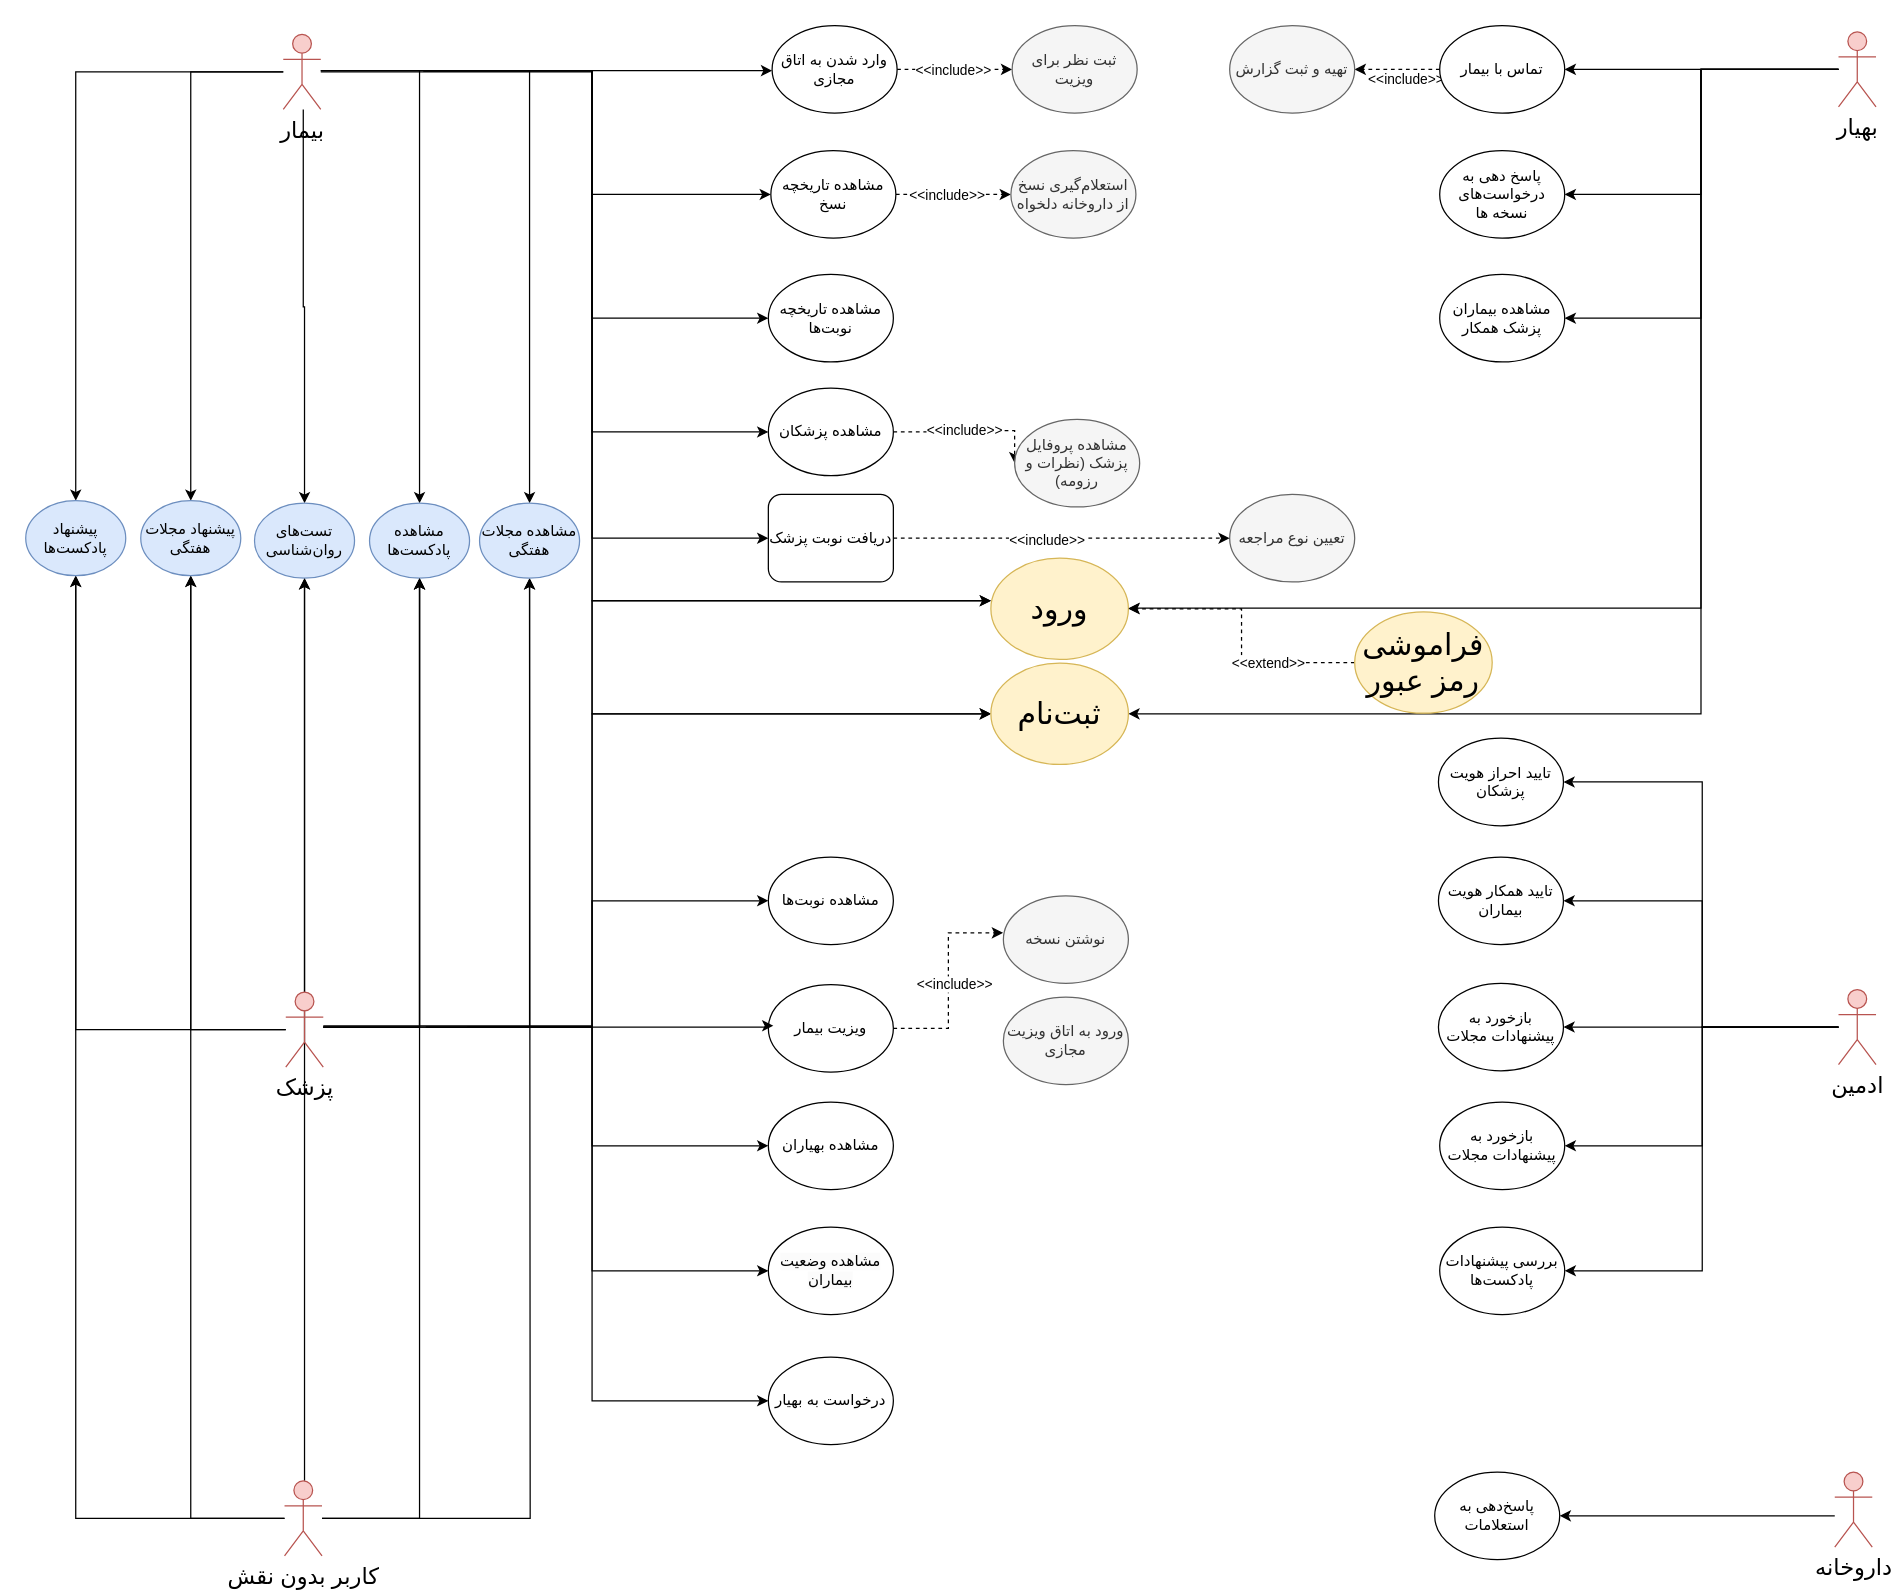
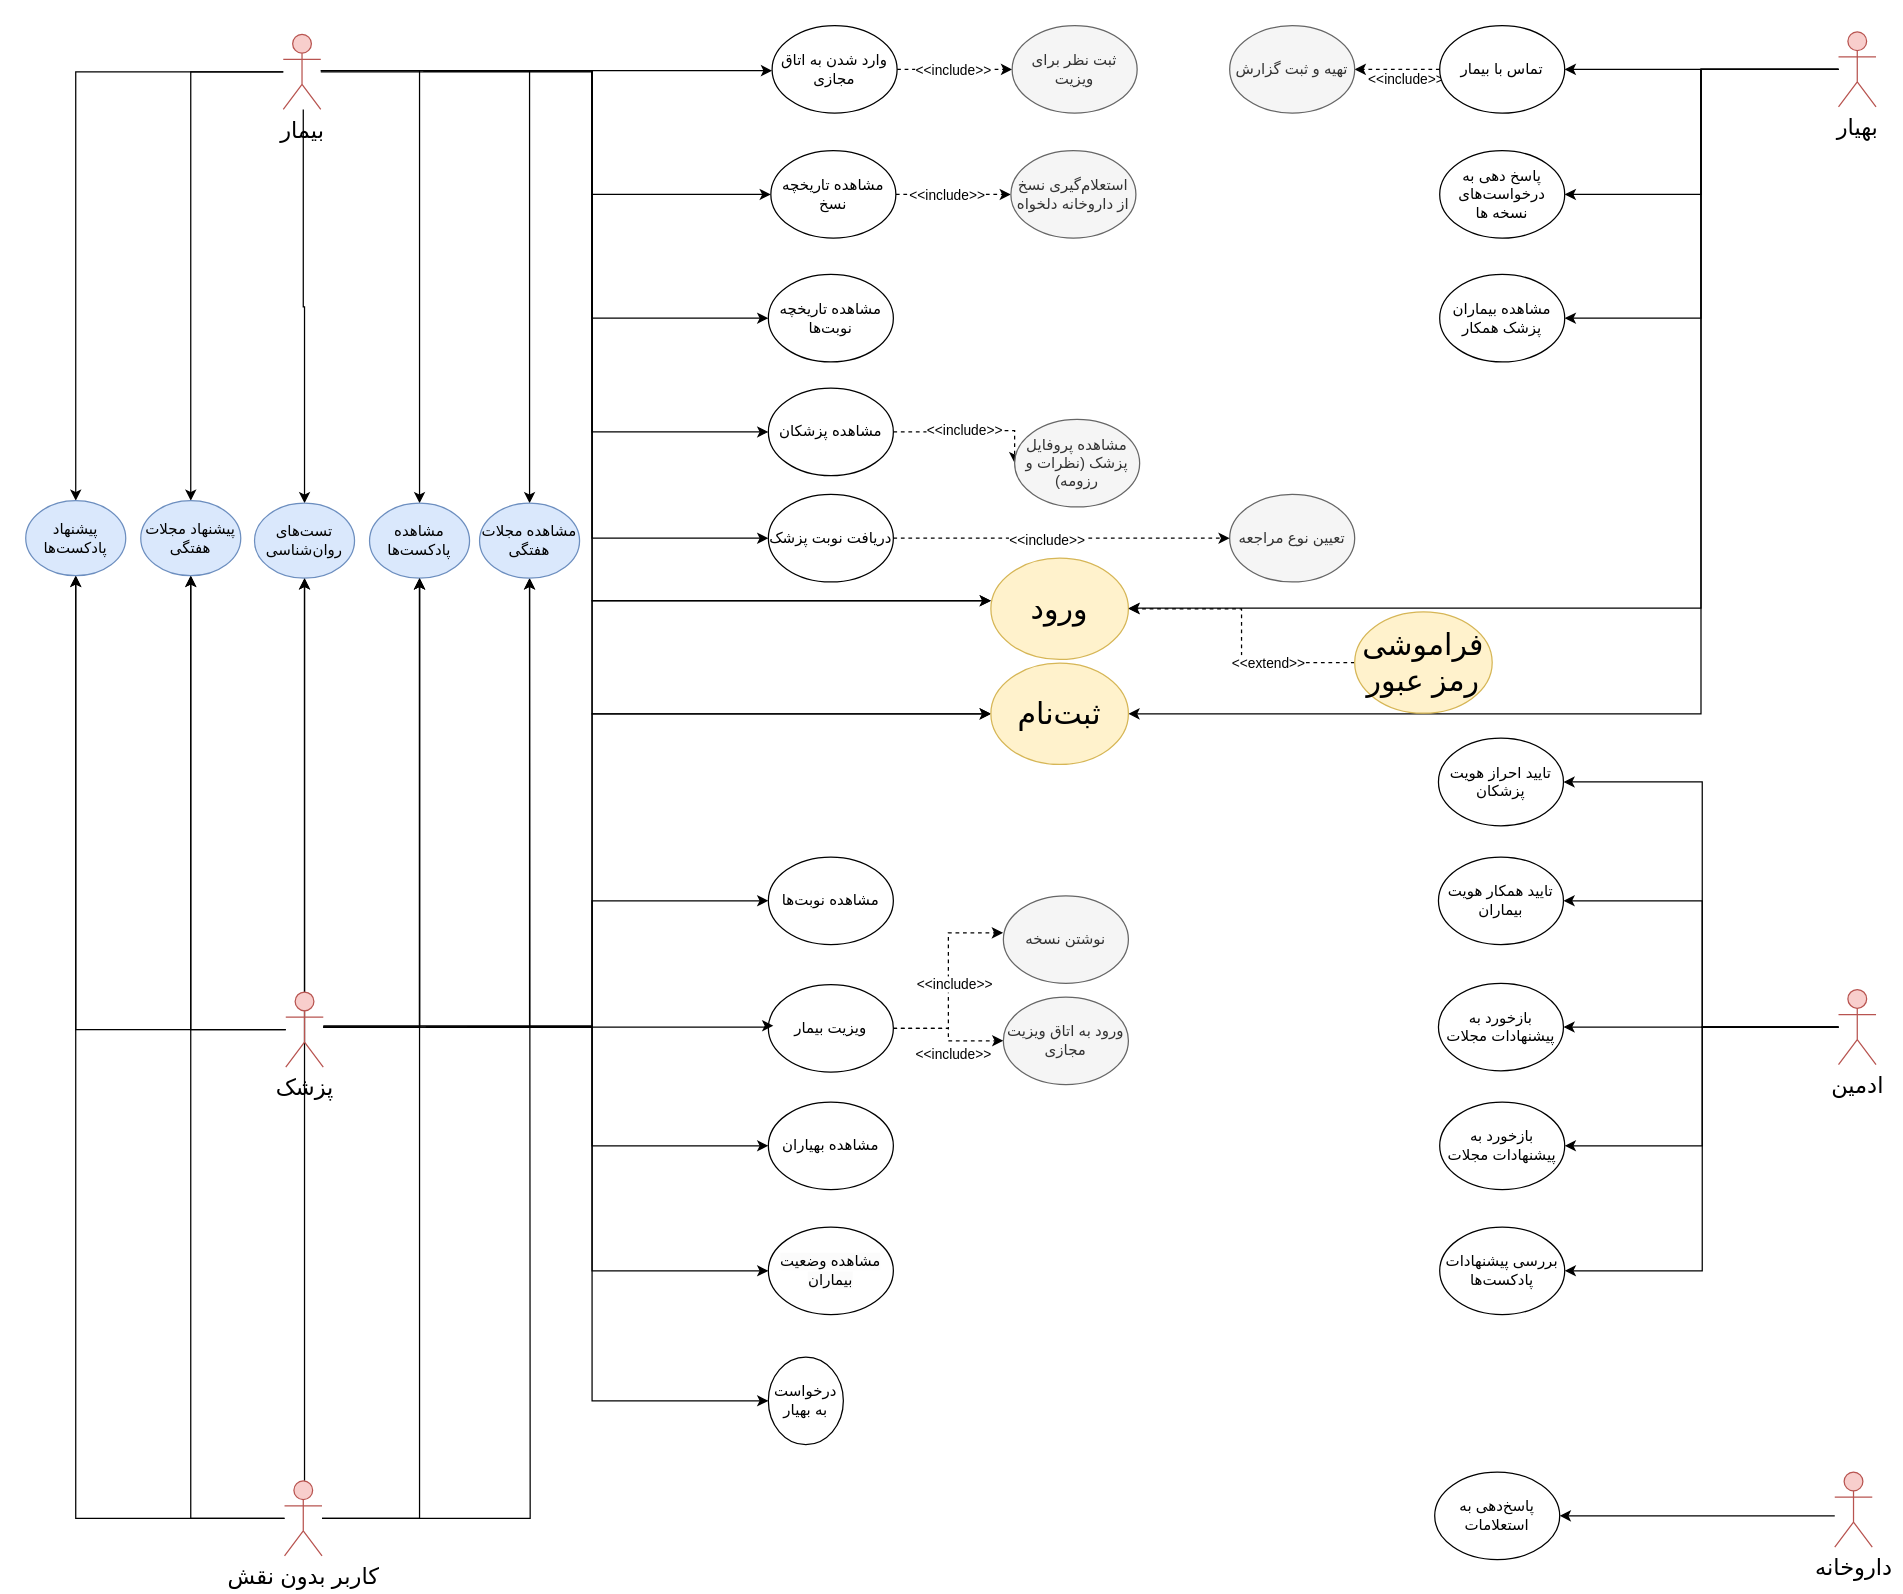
node "دریافت نوبت پزشک": shape rounded rectangle -> ellipse
edge "ویزیت بیمار" -> "ورود به اتاق ویزیت مجازی": added, label "<<include>>"
node "درخواست به بهیار": size 125x88 -> 75x88
